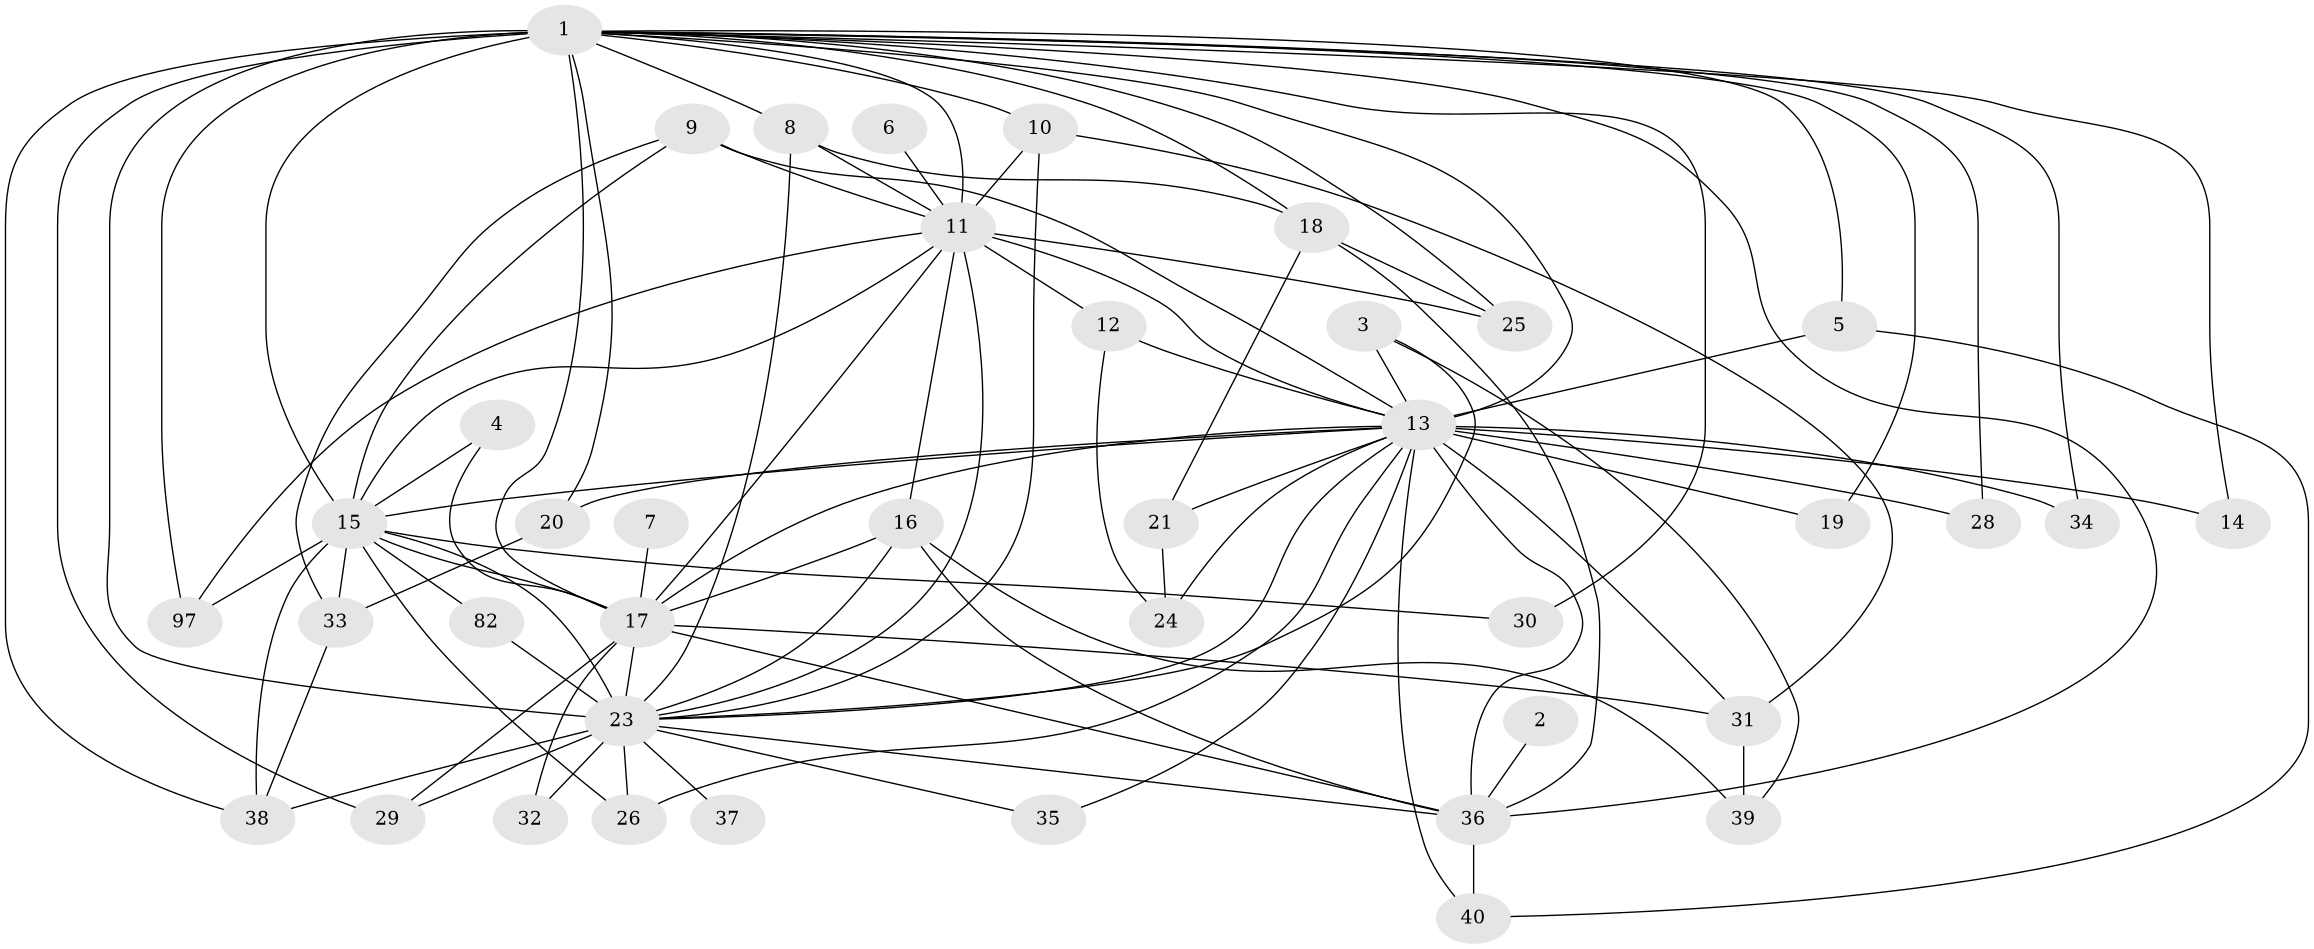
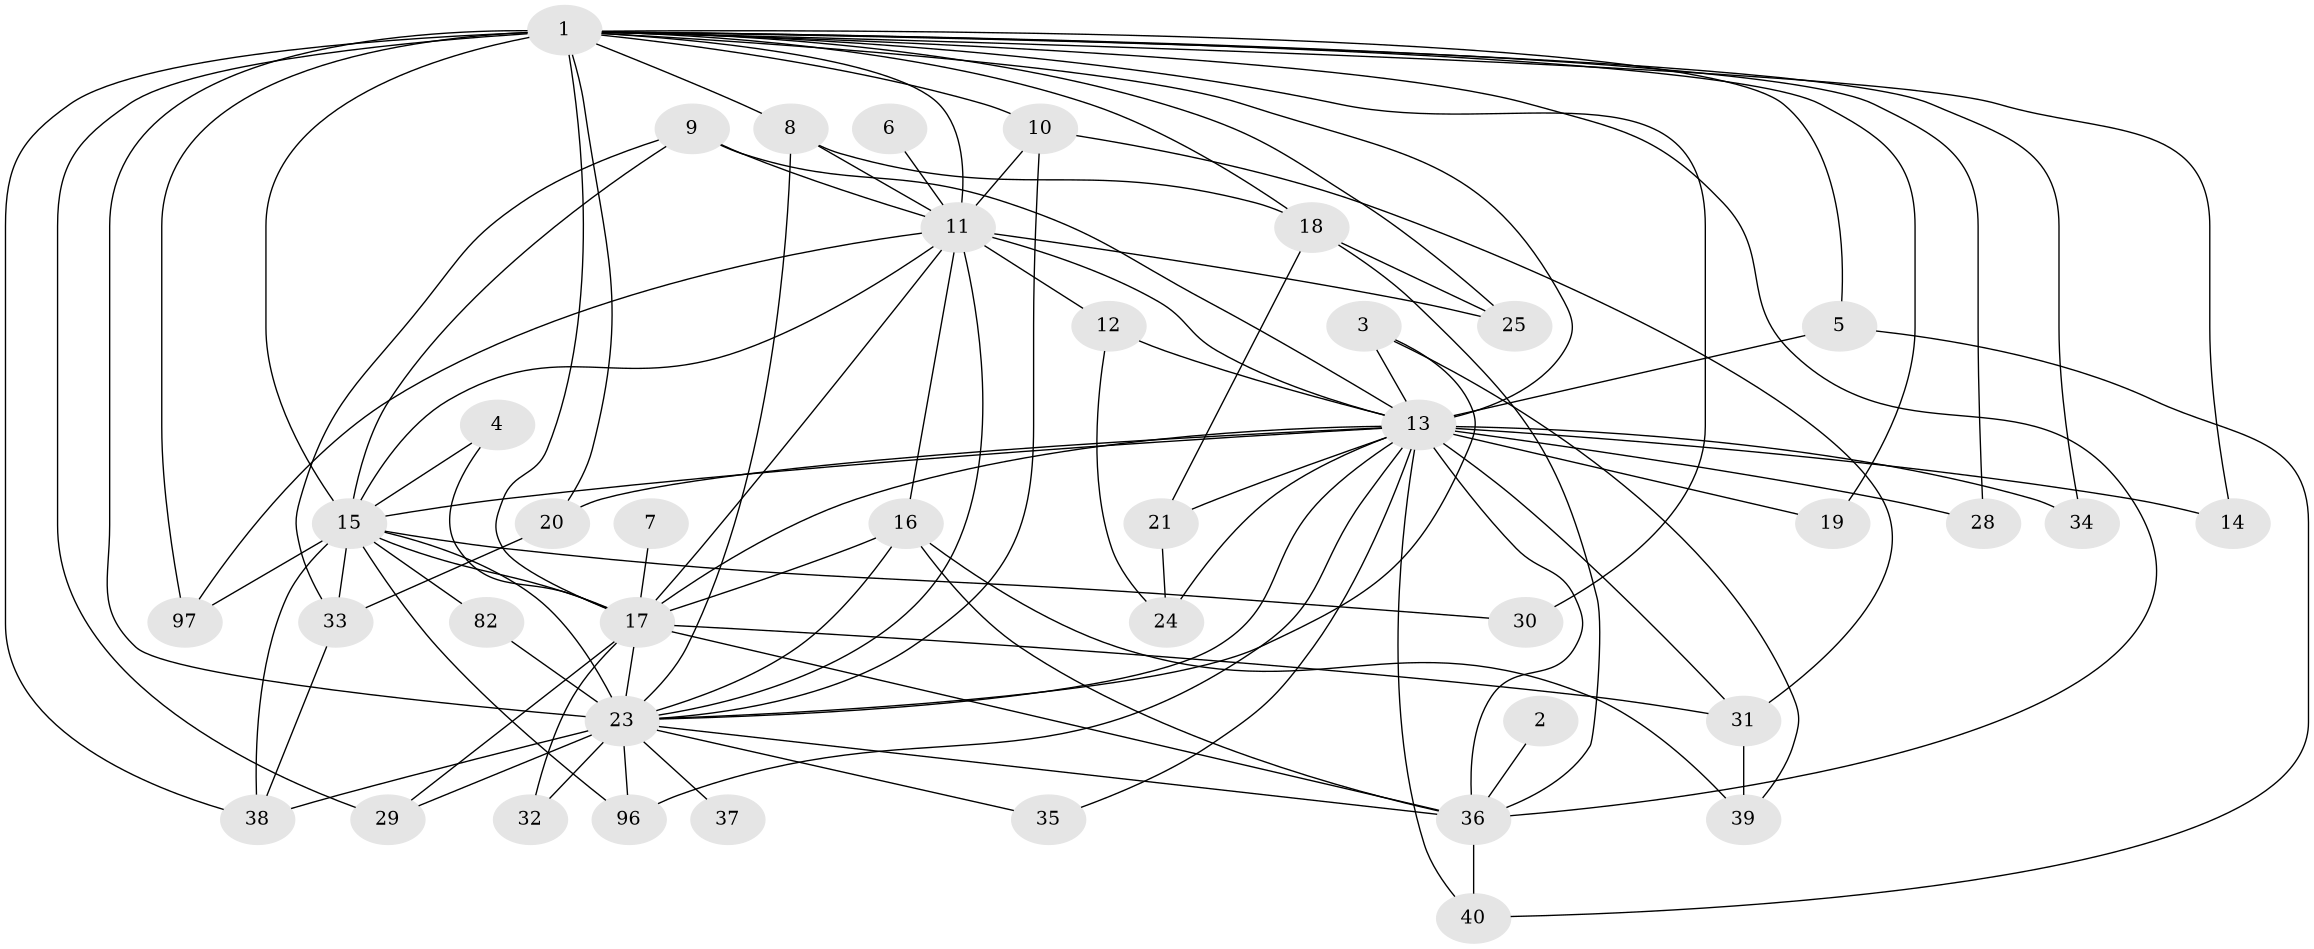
node "26": label "26" -> "96"
